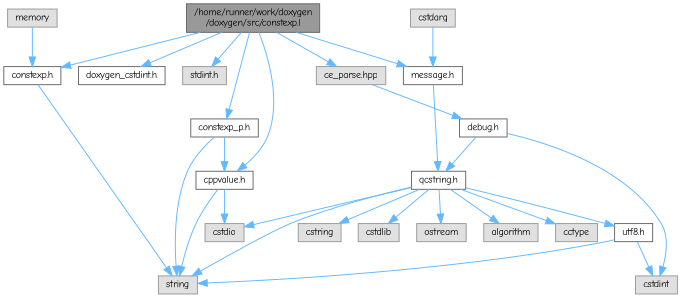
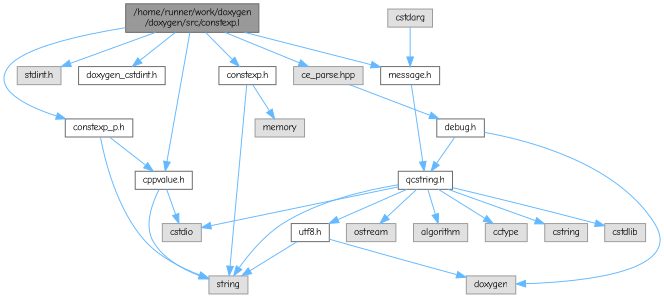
edge "memory" -> "constexp.h": reversed
node "cstdint": label "cstdint" -> "doxygen"
